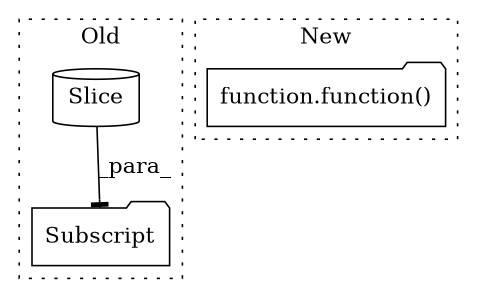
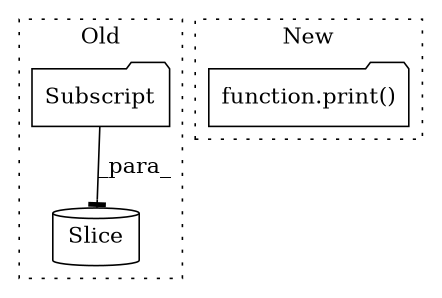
node "function.function()": label "function.function()" -> "function.print()"
edge "Slice" -> "Subscript": reversed
